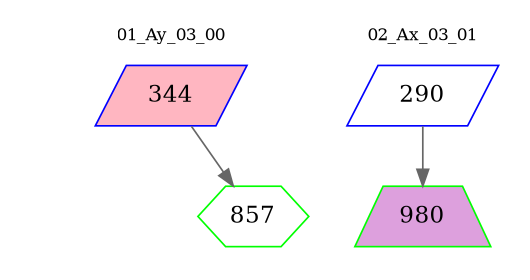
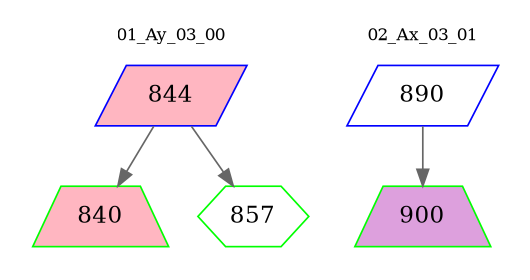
node "344": label "344" -> "844"
node "290": label "290" -> "890"
node "840": added
node "980": label "980" -> "900"
